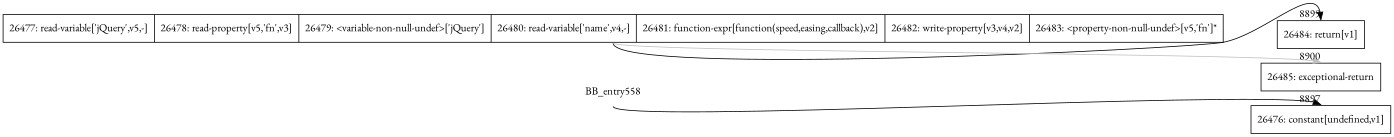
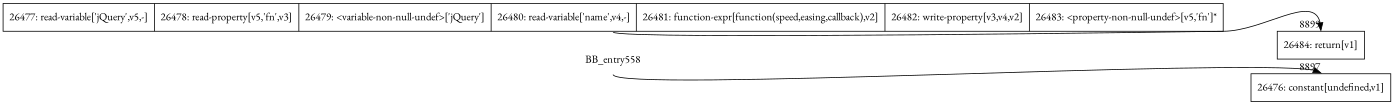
node "26485: exceptional-return": removed
